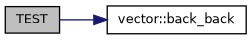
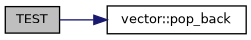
node "vector::back_back": label "vector::back_back" -> "vector::pop_back"
